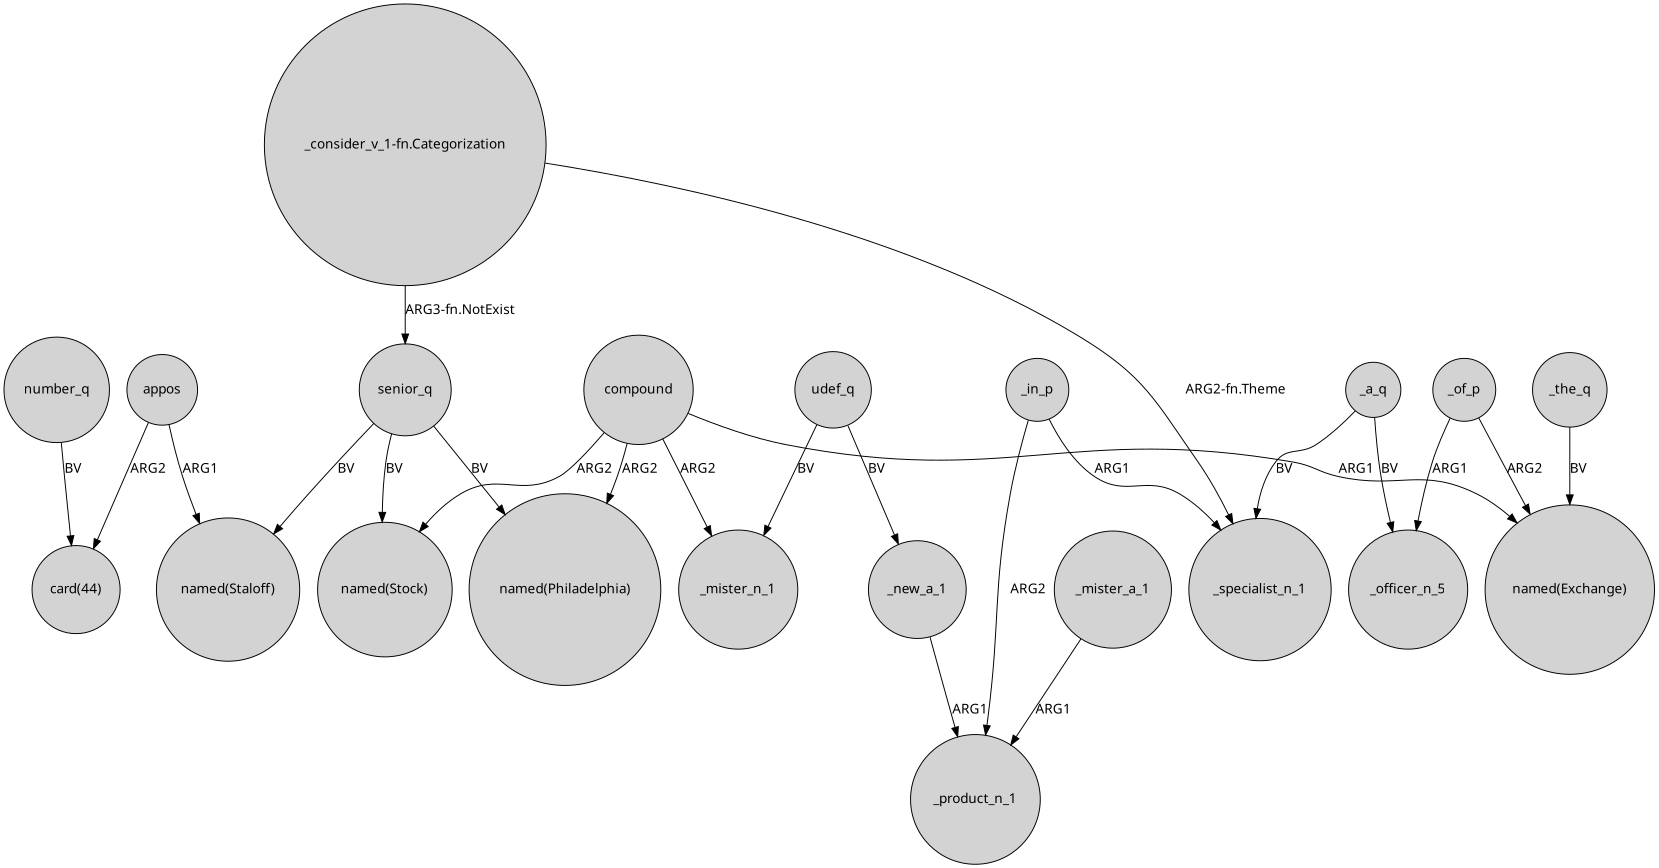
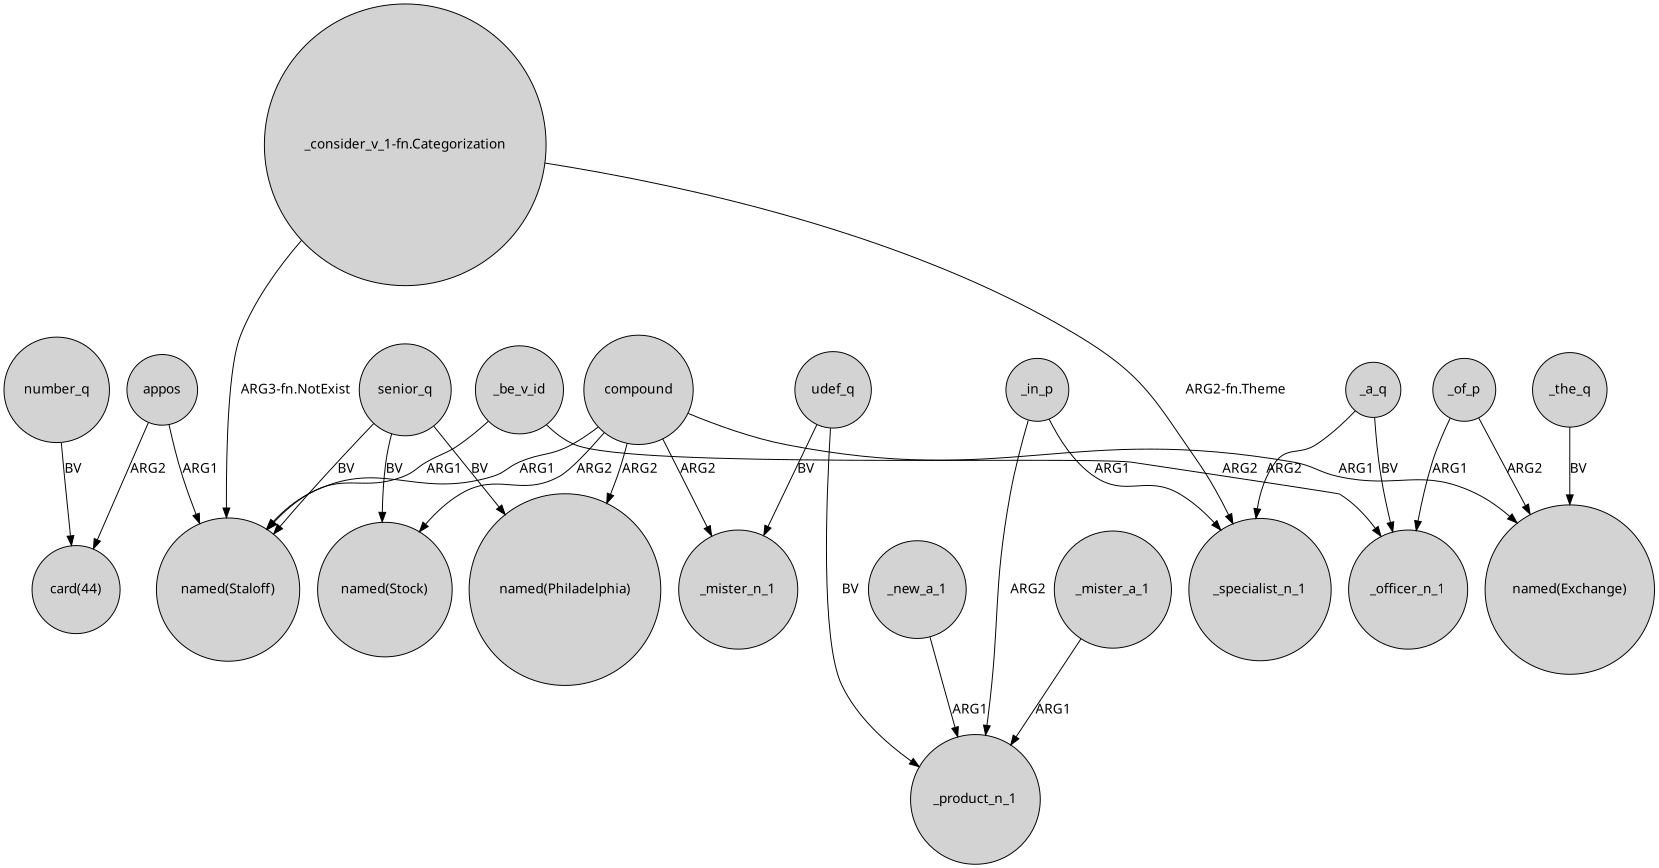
edge "_consider_v_1-fn.Categorization" -> "senior_q": now "_consider_v_1-fn.Categorization" -> "named(Staloff)"
node "_be_v_id": added
edge "_a_q" -> "_specialist_n_1": label "BV" -> "ARG2"
edge "udef_q" -> "_new_a_1": now "udef_q" -> "_product_n_1"
edge "compound" -> "named(Staloff)": added, label "ARG1"
node "_officer_n_5": label "_officer_n_5" -> "_officer_n_1"
